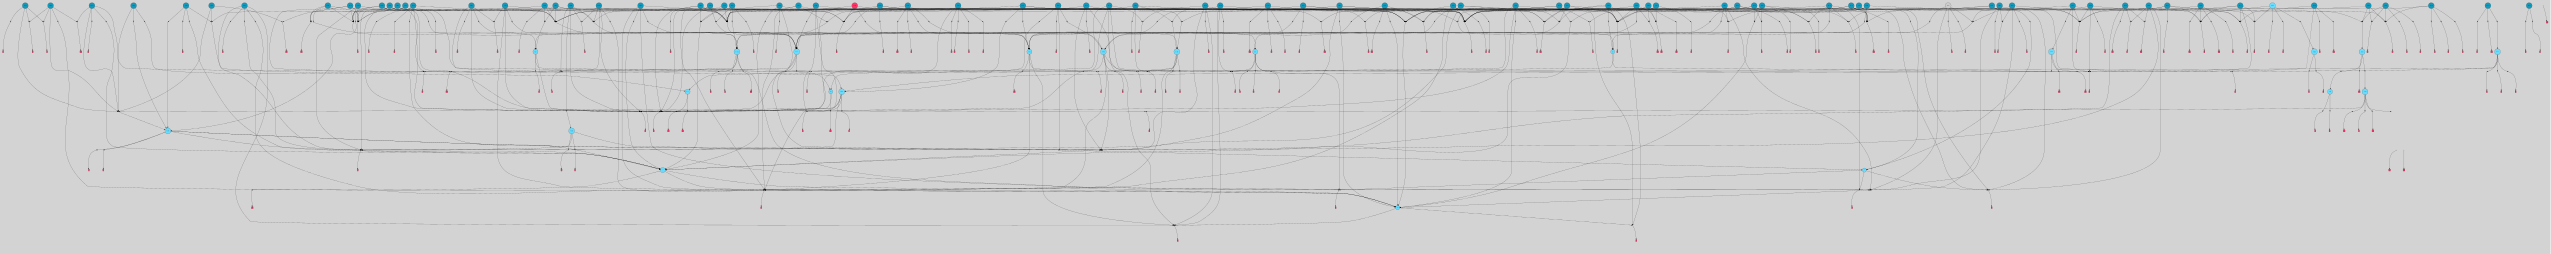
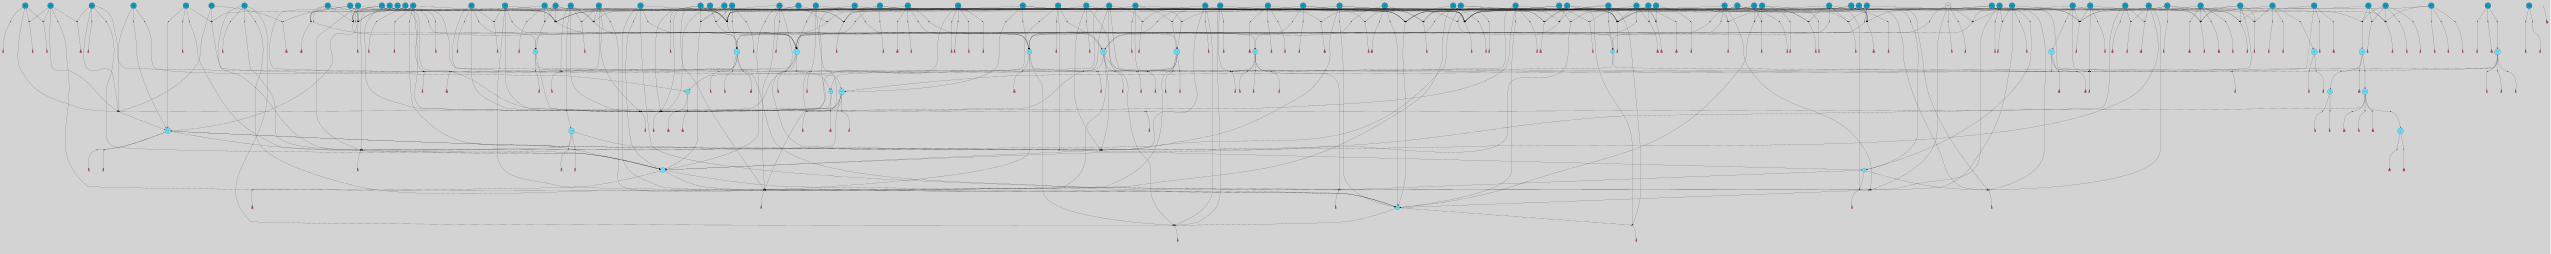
node "T195": fillcolor #ff3366 -> #1199bb
node "T415": fillcolor #66ddff -> #1199bb
node "T321": added
